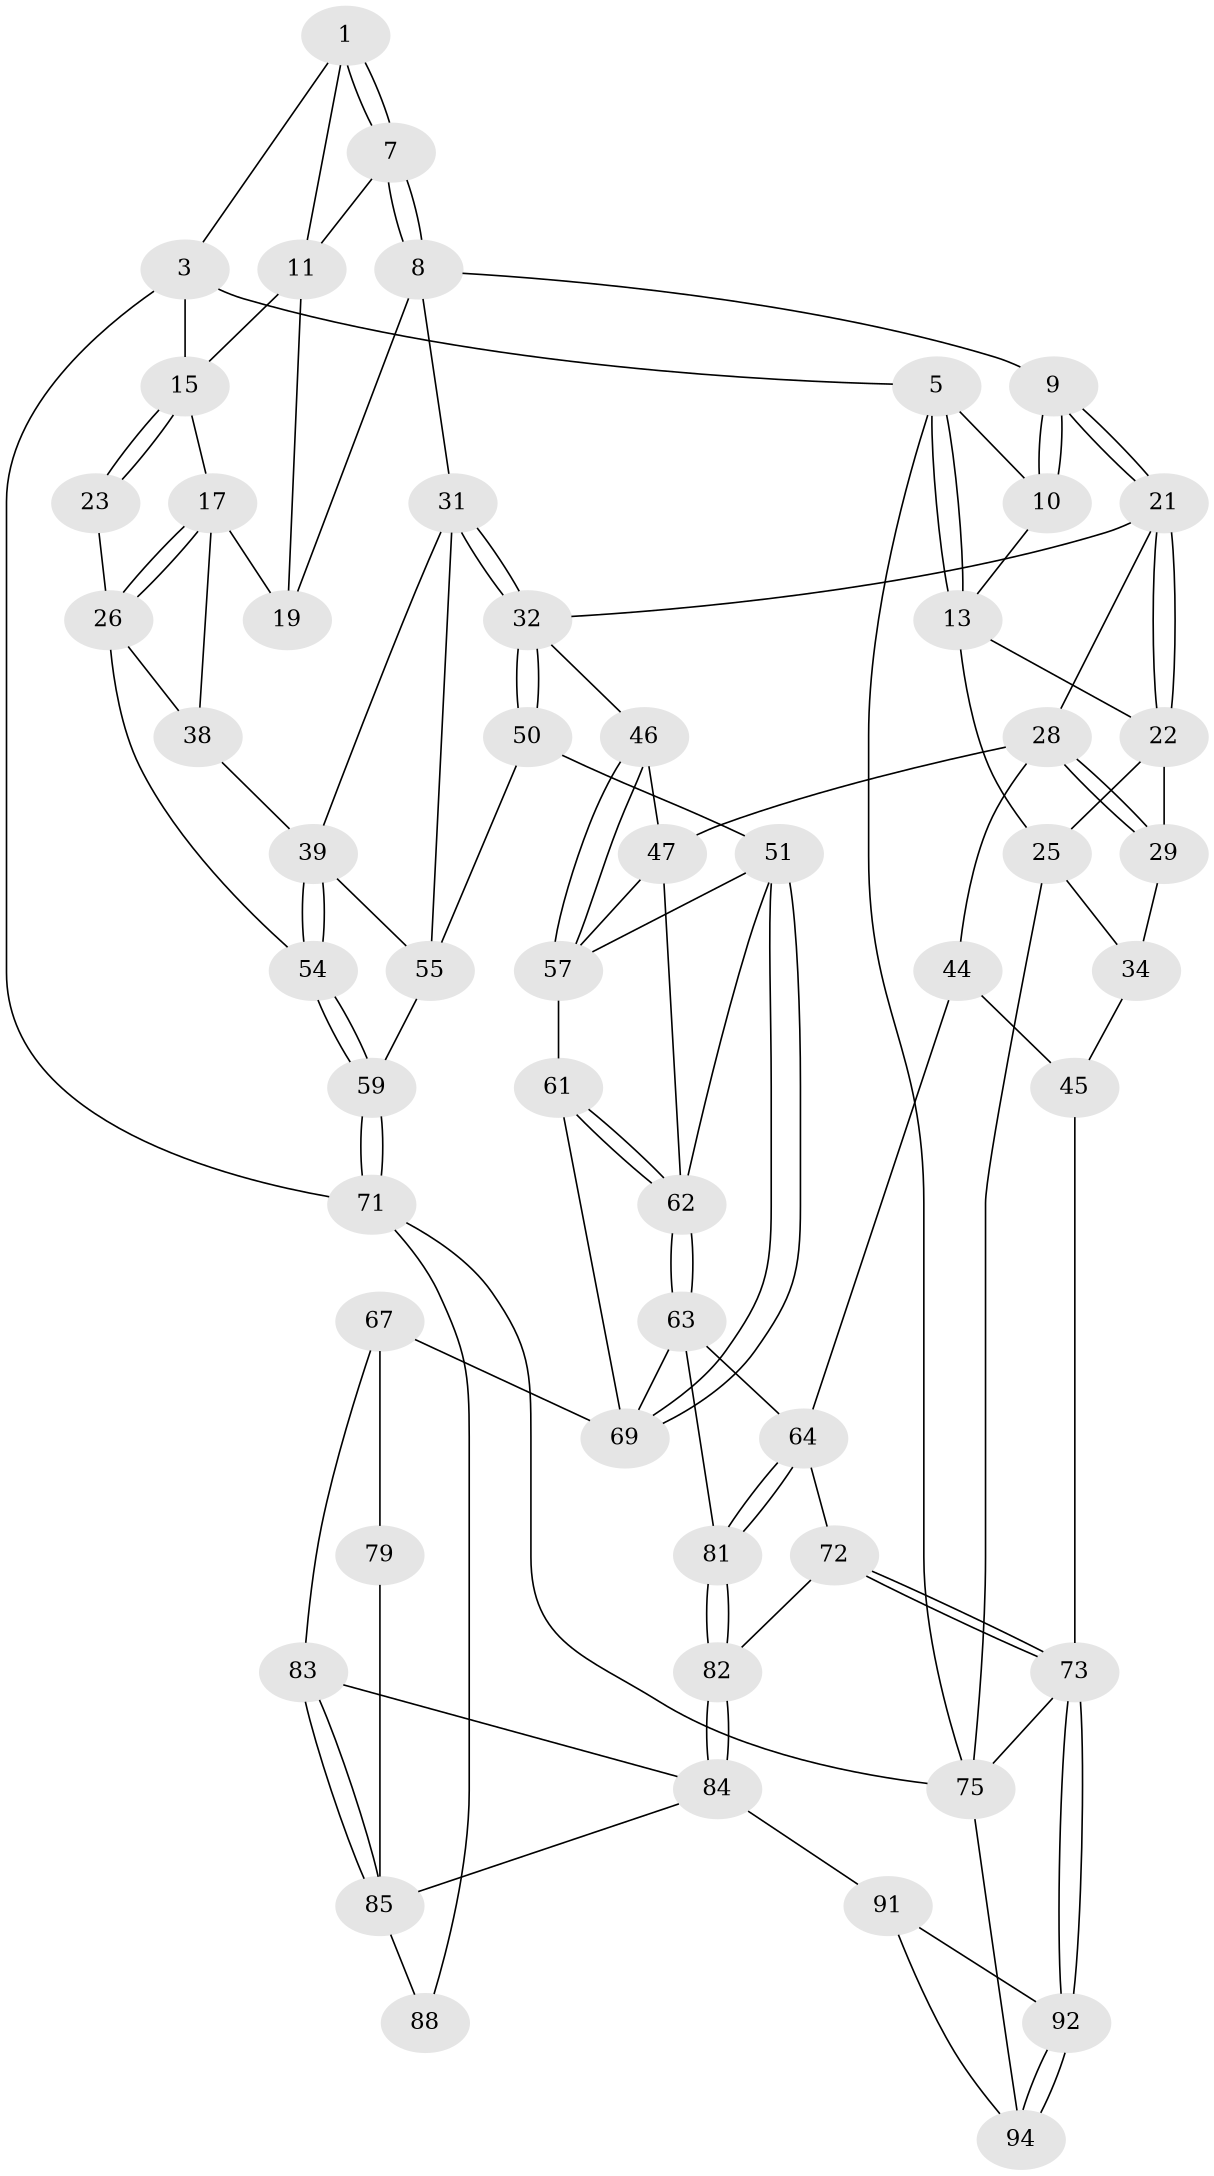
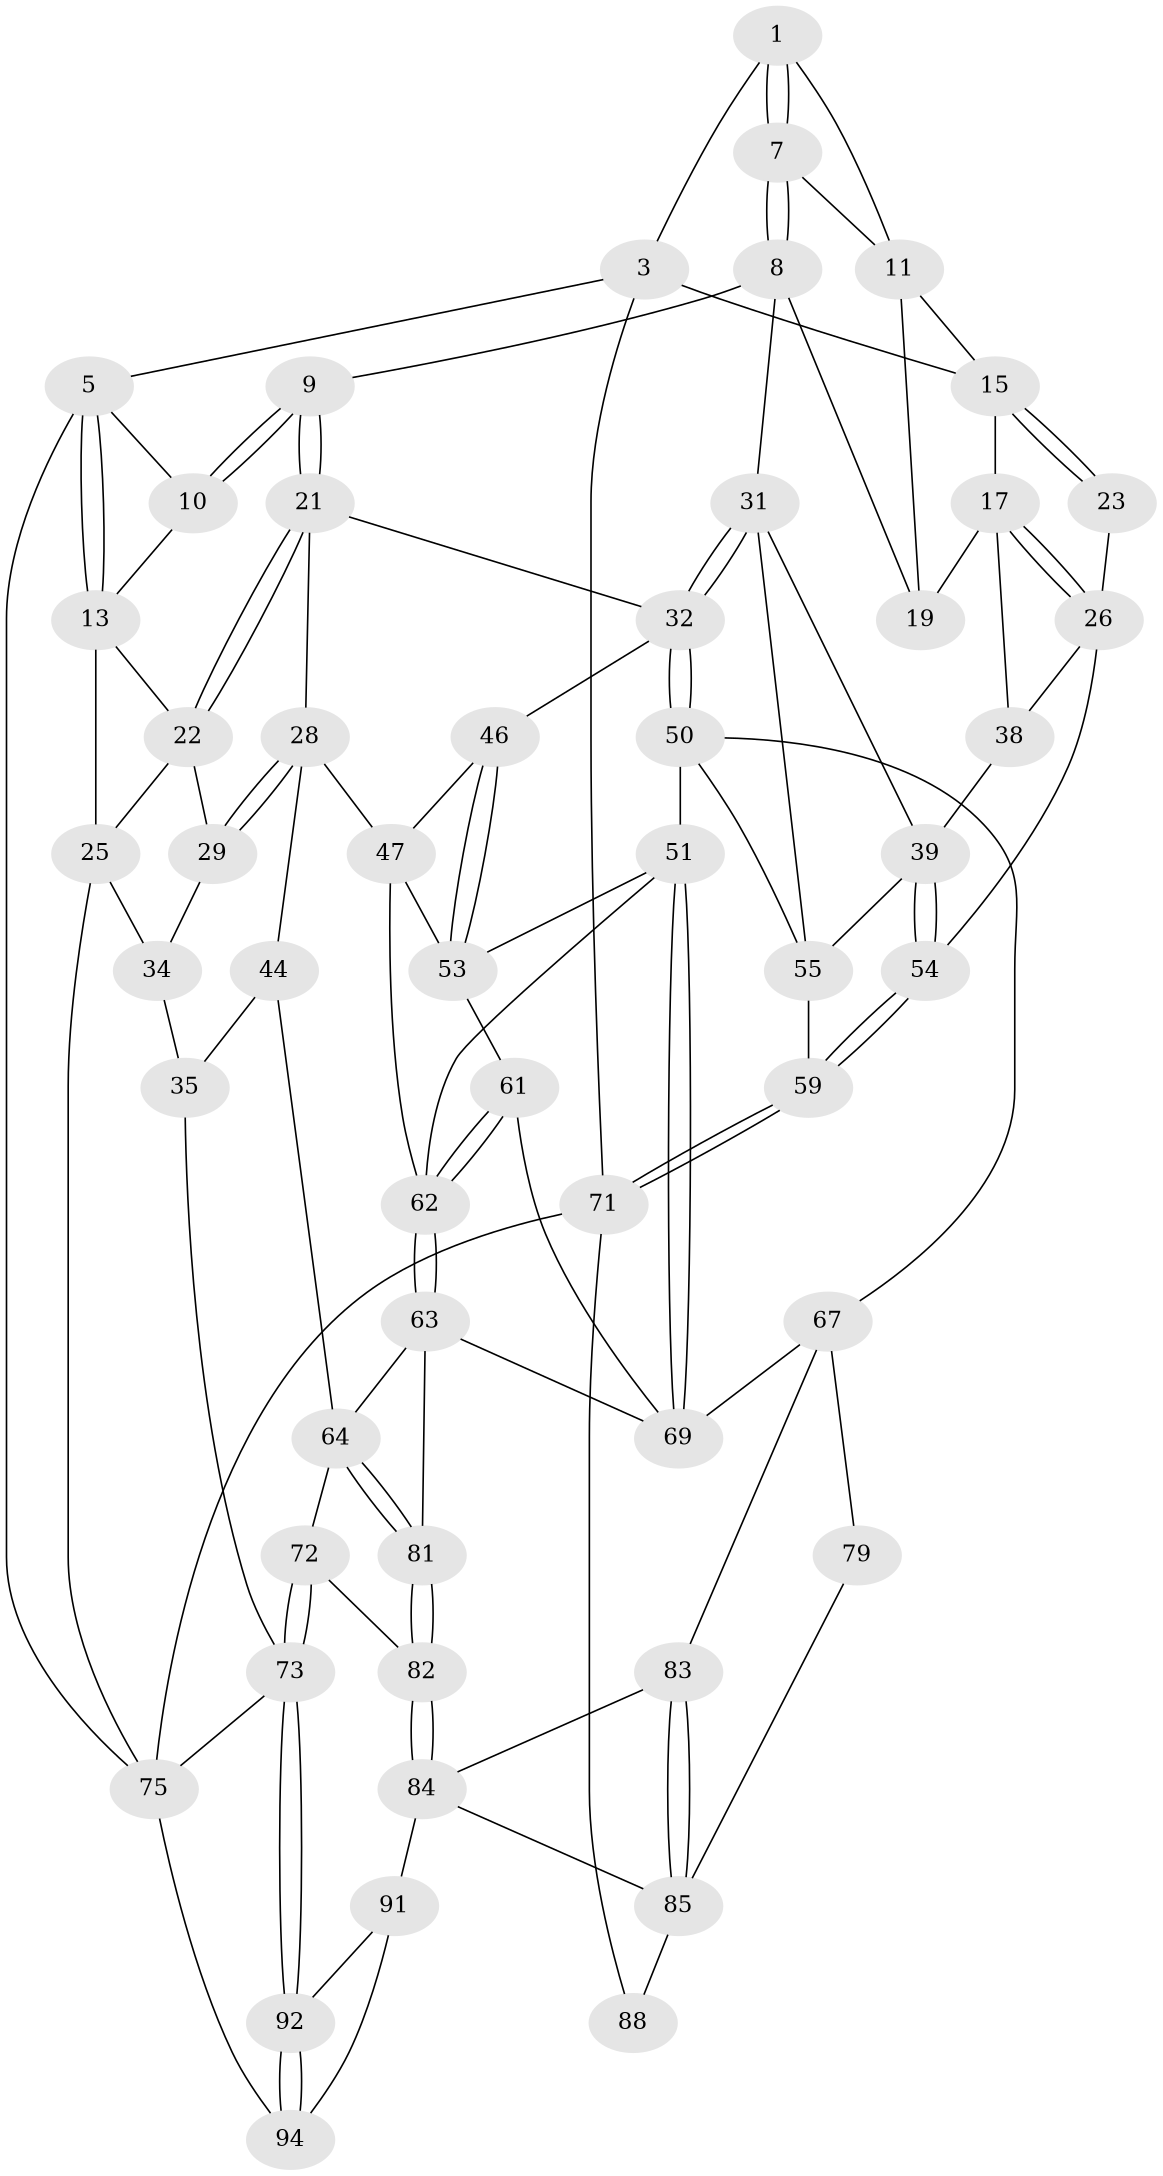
edge "50" -- "67": added
node "57": label "57" -> "53"
node "45": label "45" -> "35"
